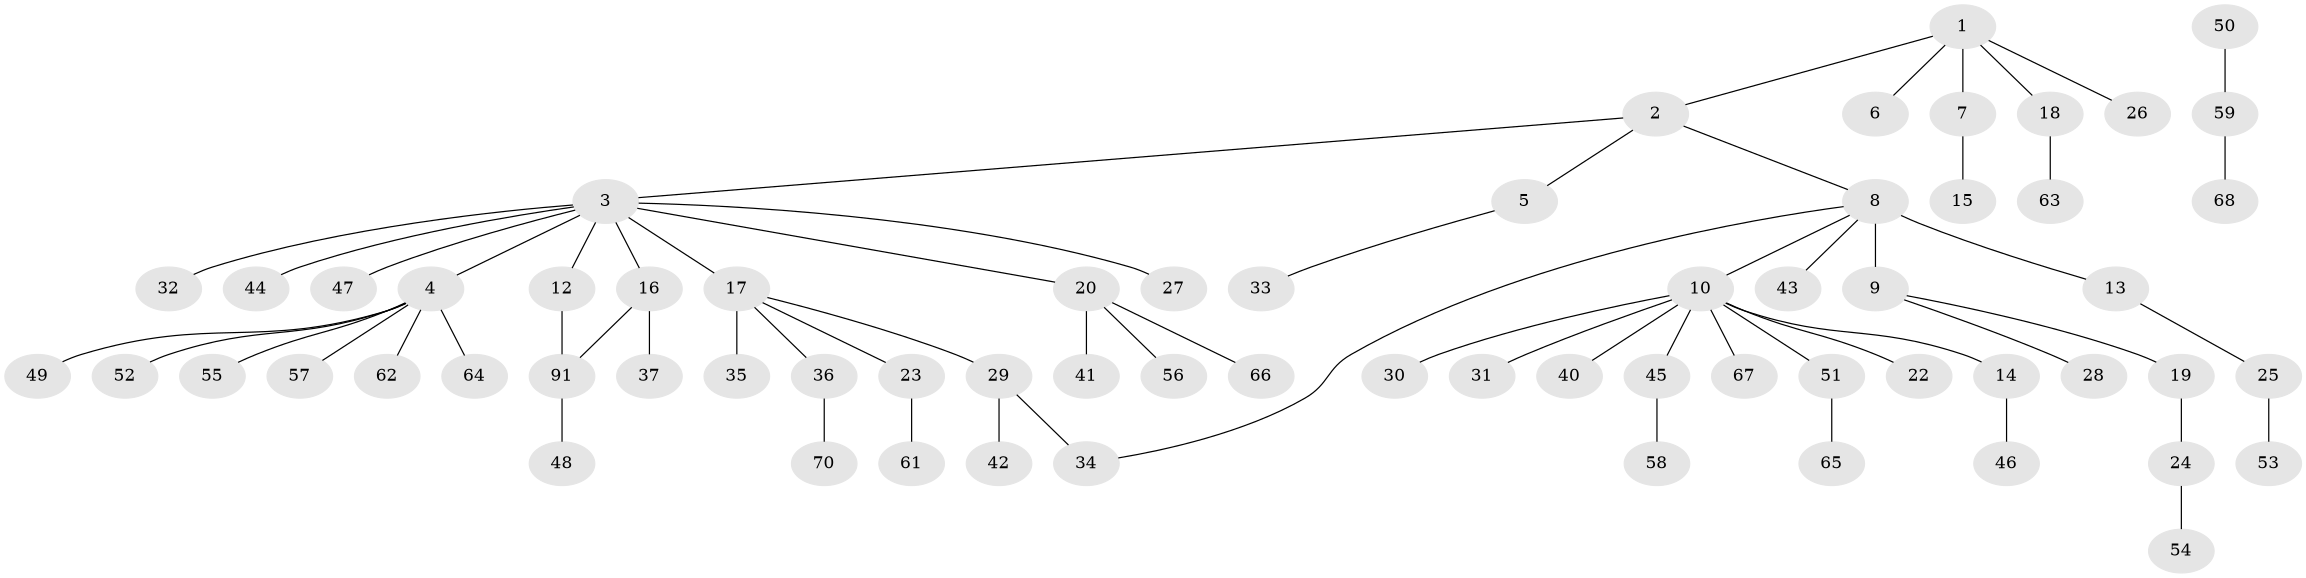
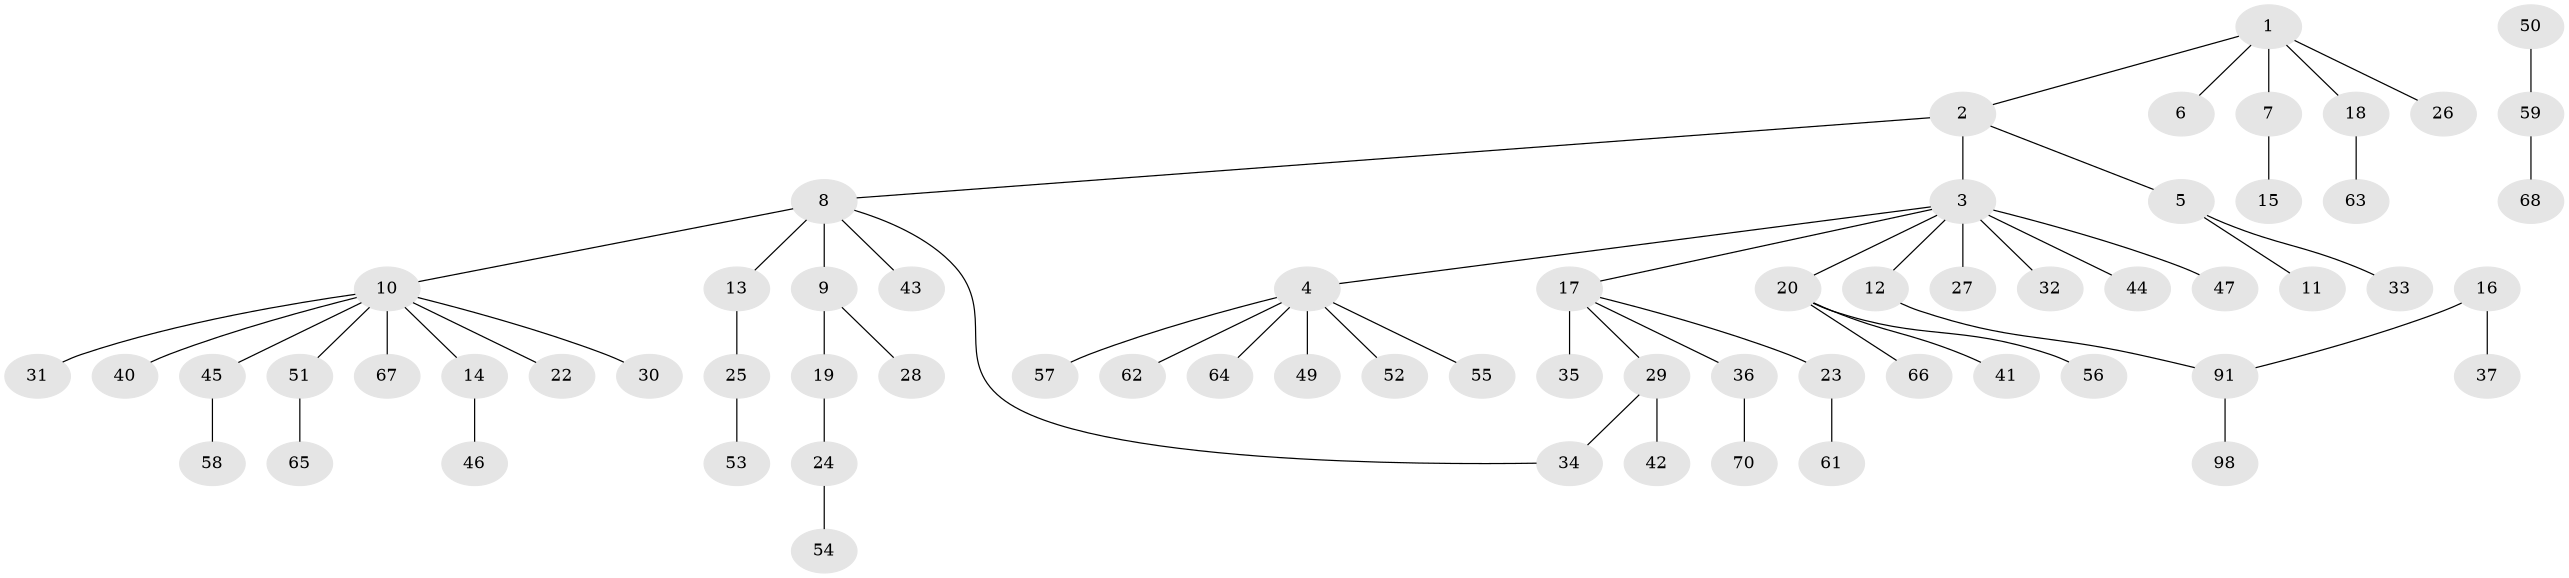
edge "3" -- "16": removed
node "11": added
node "48": label "48" -> "98"
